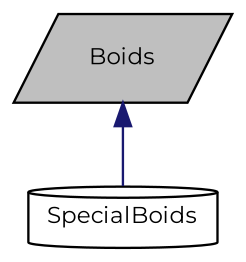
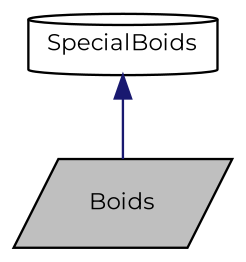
edge "SpecialBoids" -> "Boids": reversed
